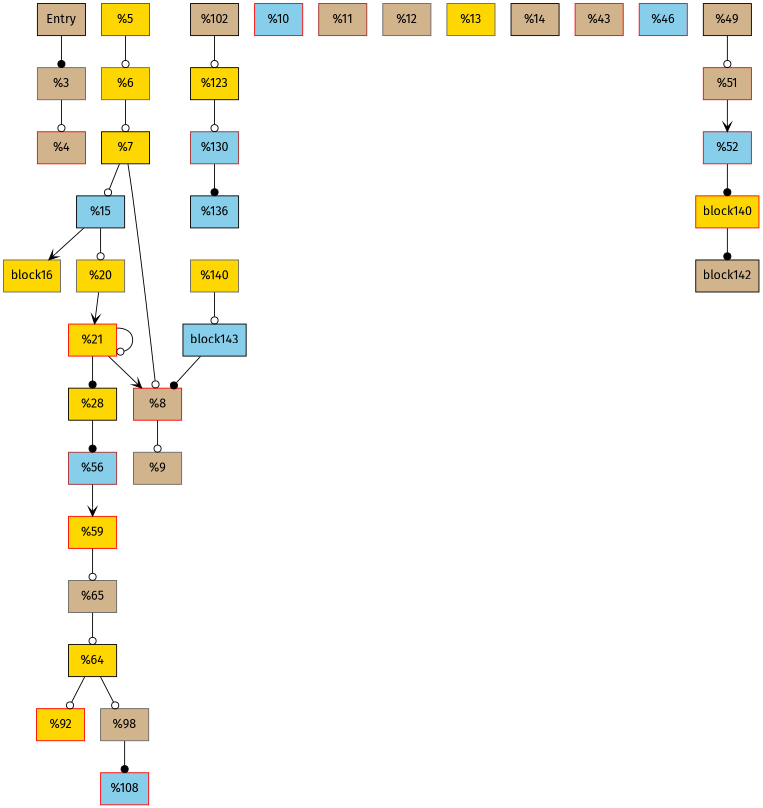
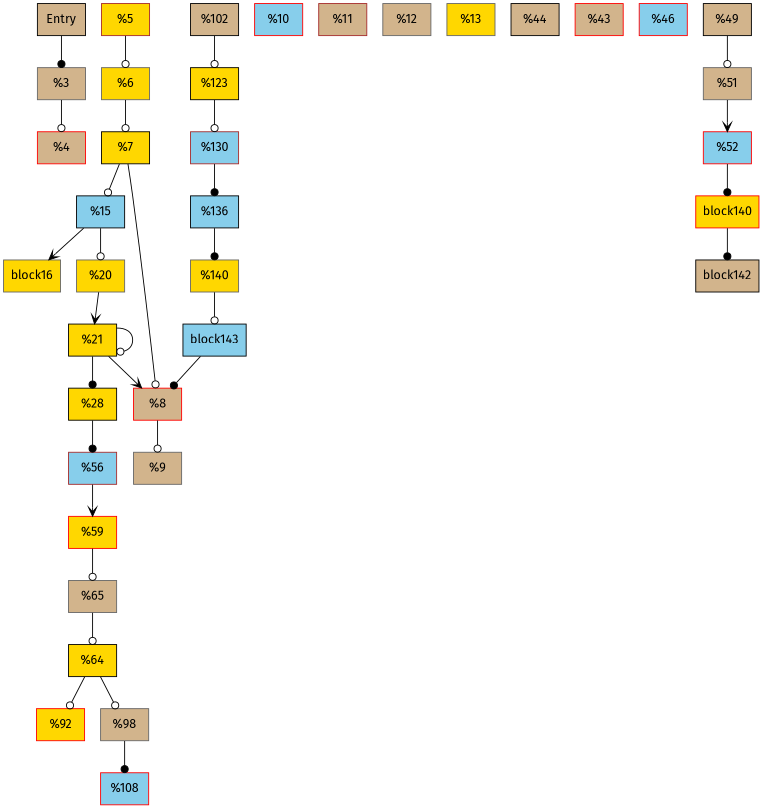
node "%14": label "%14" -> "%44"
node "%51": color red -> gray40
edge "%136" -> "%140": added
node "%21": color red -> black
